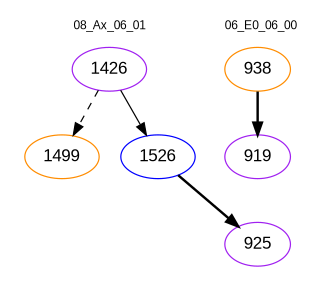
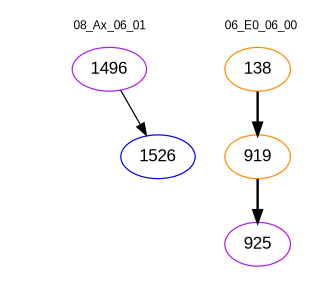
node "1426": label "1426" -> "1496"
node "938": label "938" -> "138"
node "1499": removed
node "919": color purple -> darkorange
edge "1526" -> "925": now "919" -> "925"
